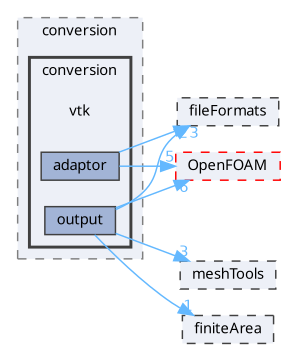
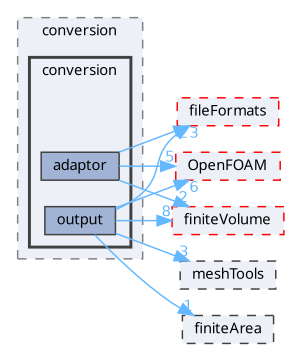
node "vtk": removed
node "fileFormats": color grey25 -> red
node "finiteVolume": added
